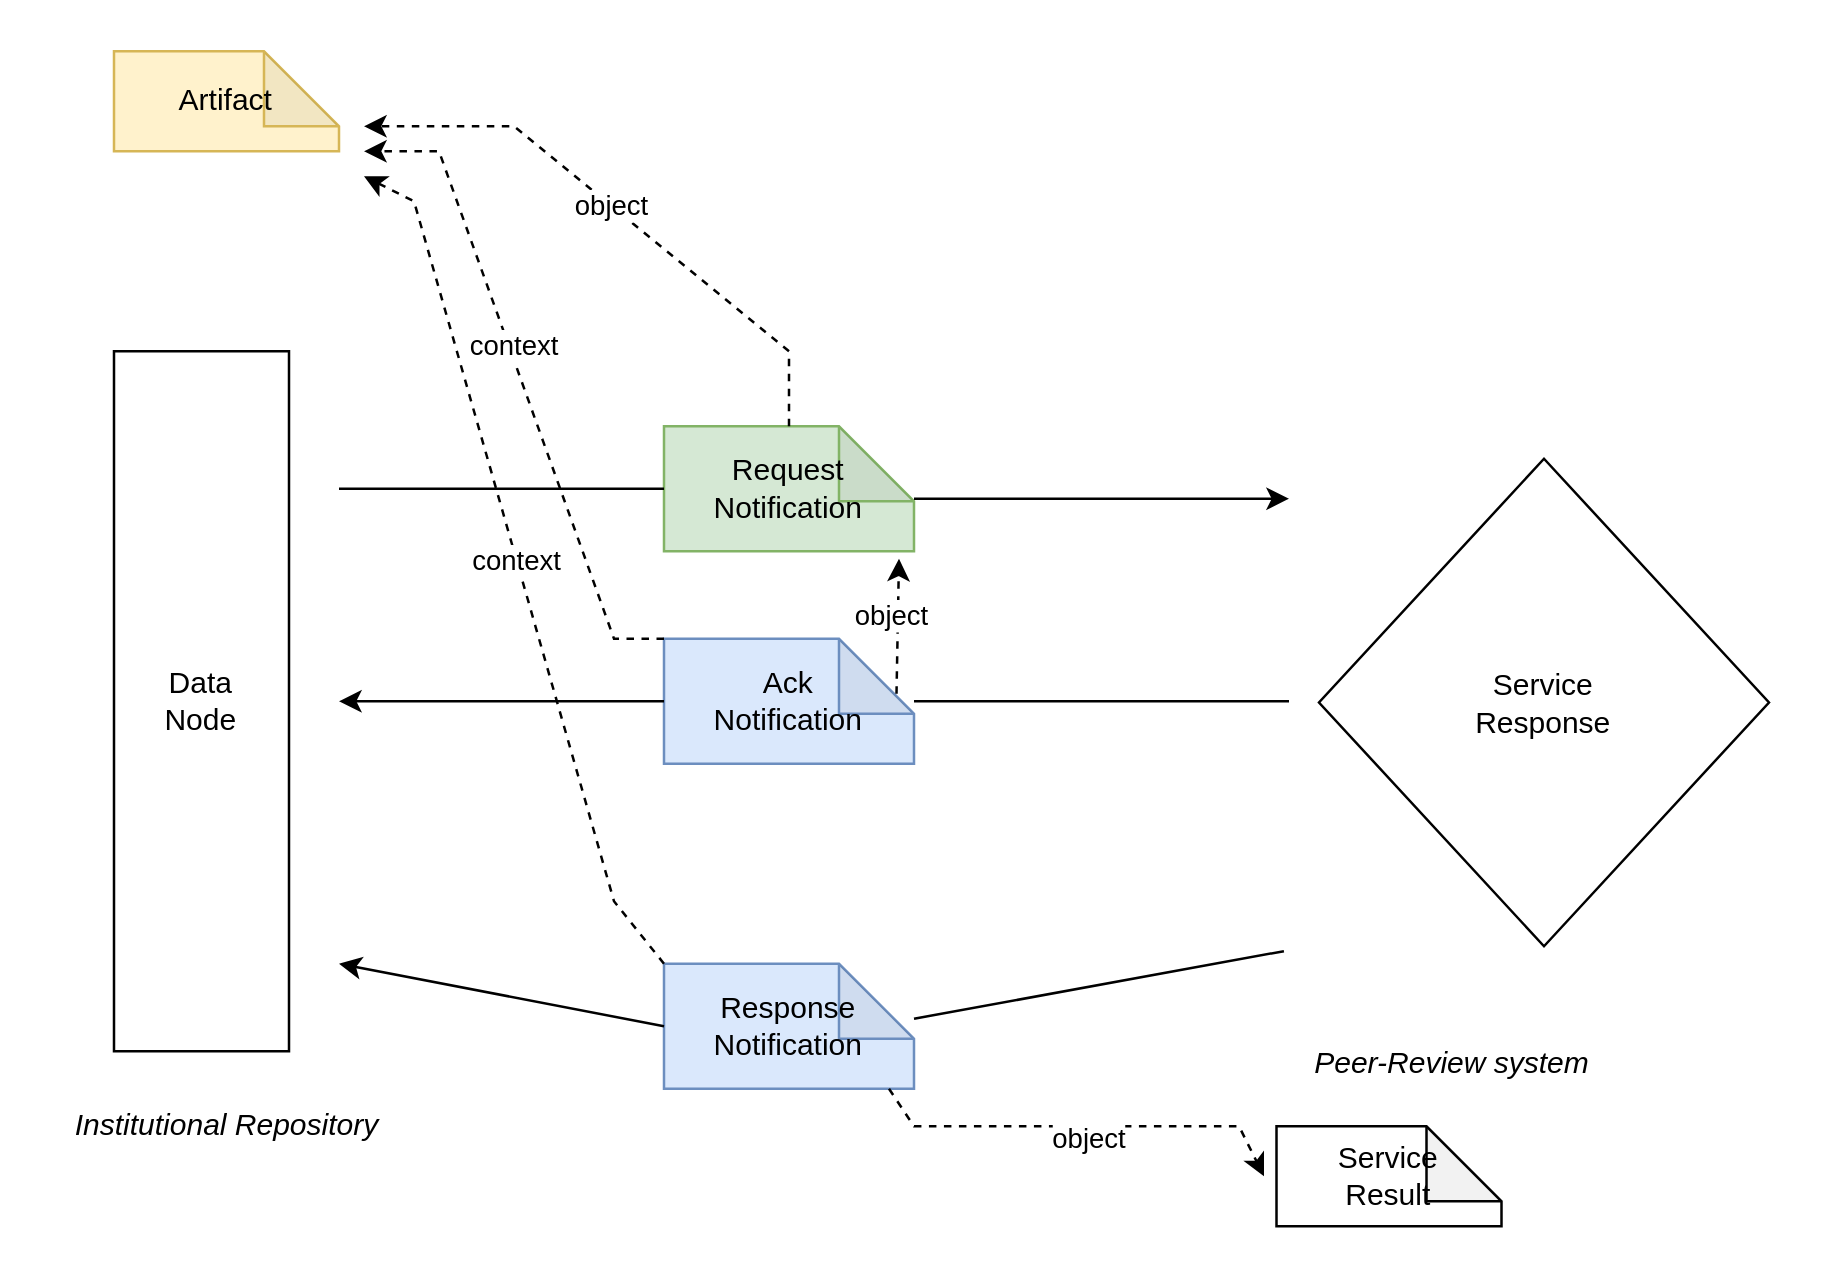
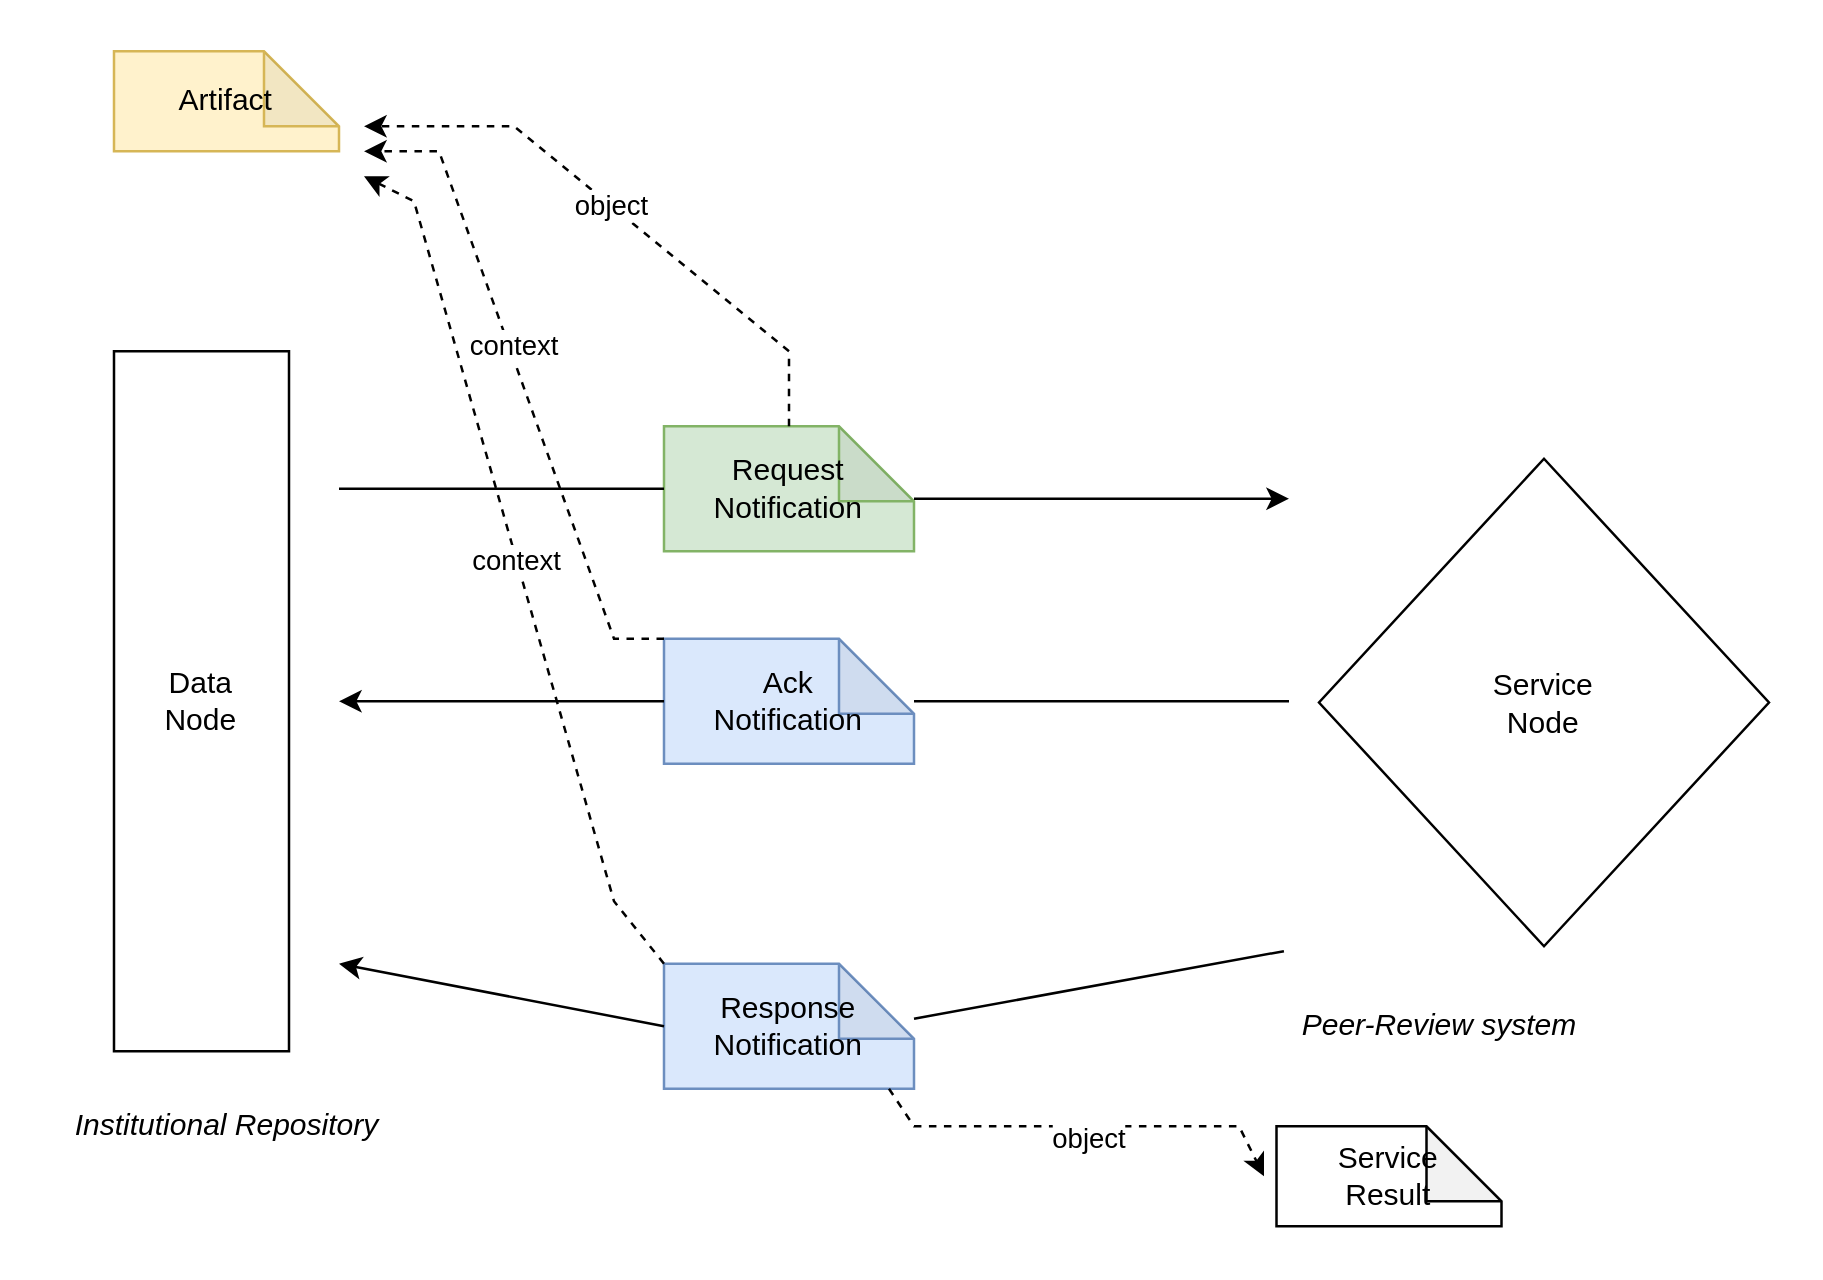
edge "Ack Notification" -> "Request Notification": removed, label "object"
node "Service Response": label "Service Response" -> "Service Node"
node "Peer-Review system": moved (1451, 1064) -> (1439, 1026)
